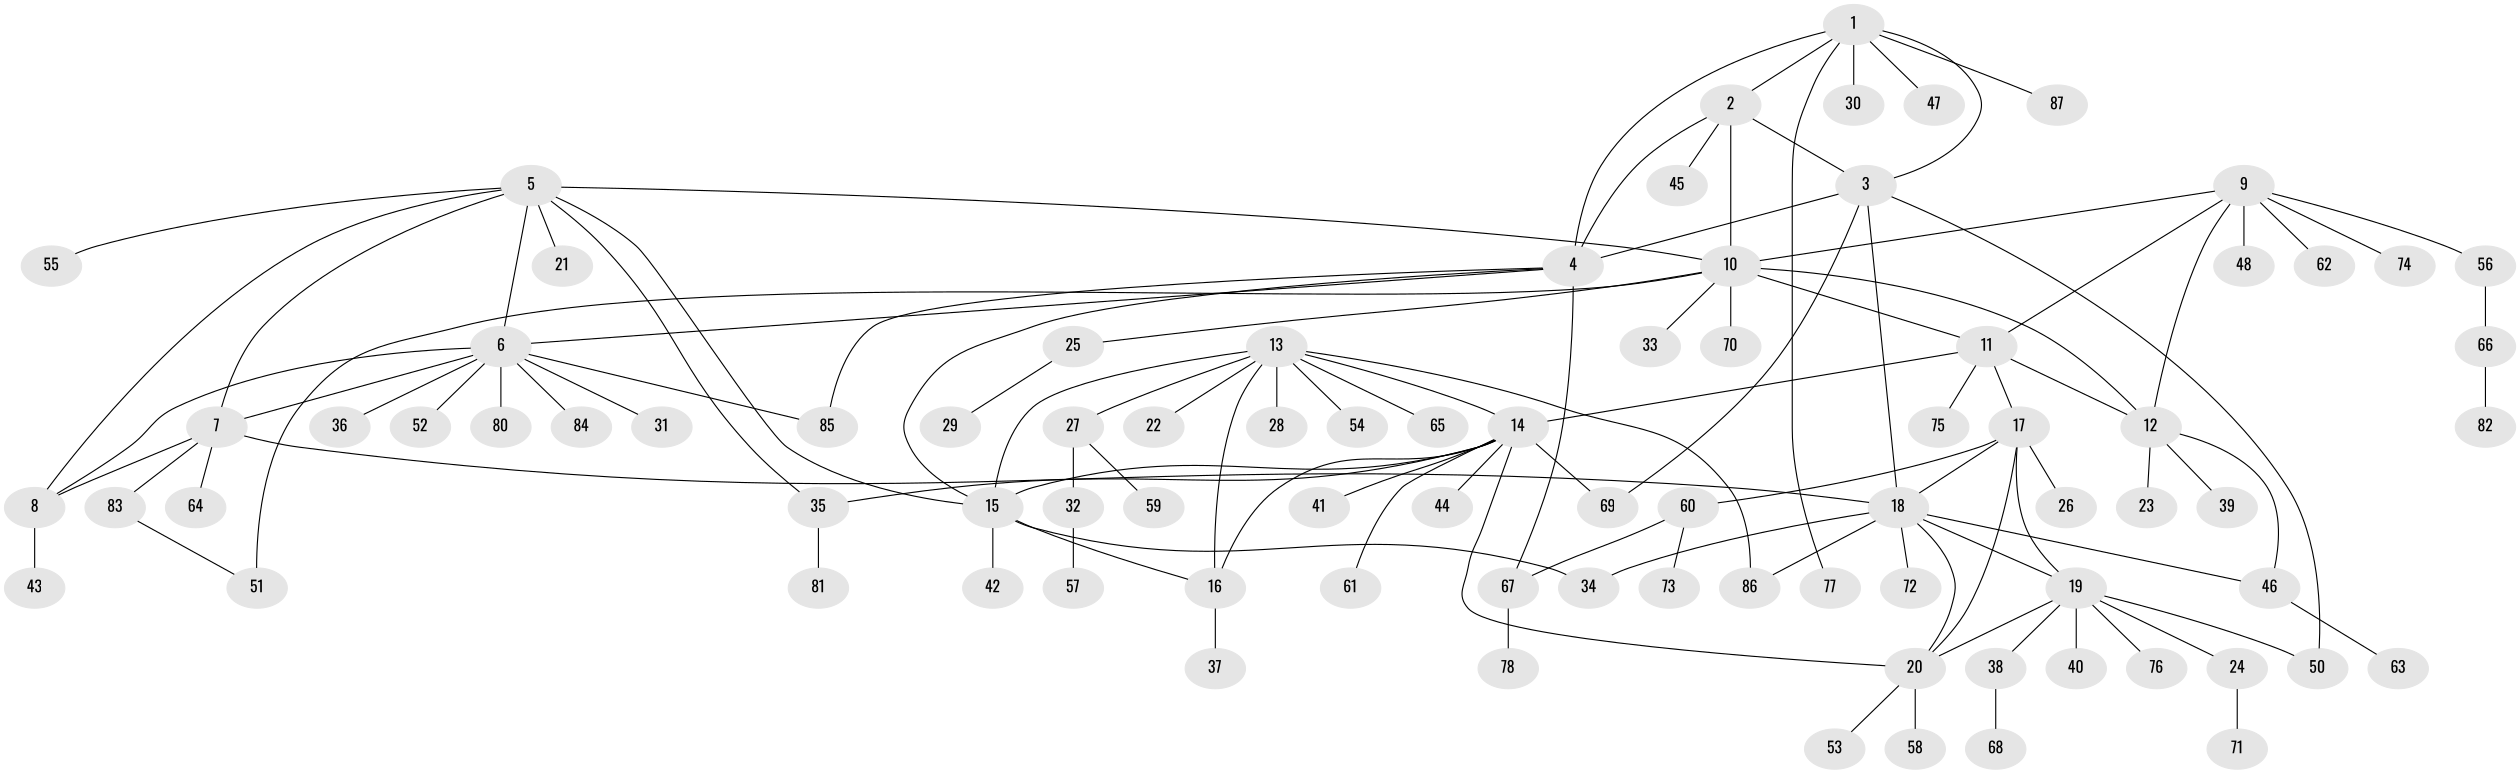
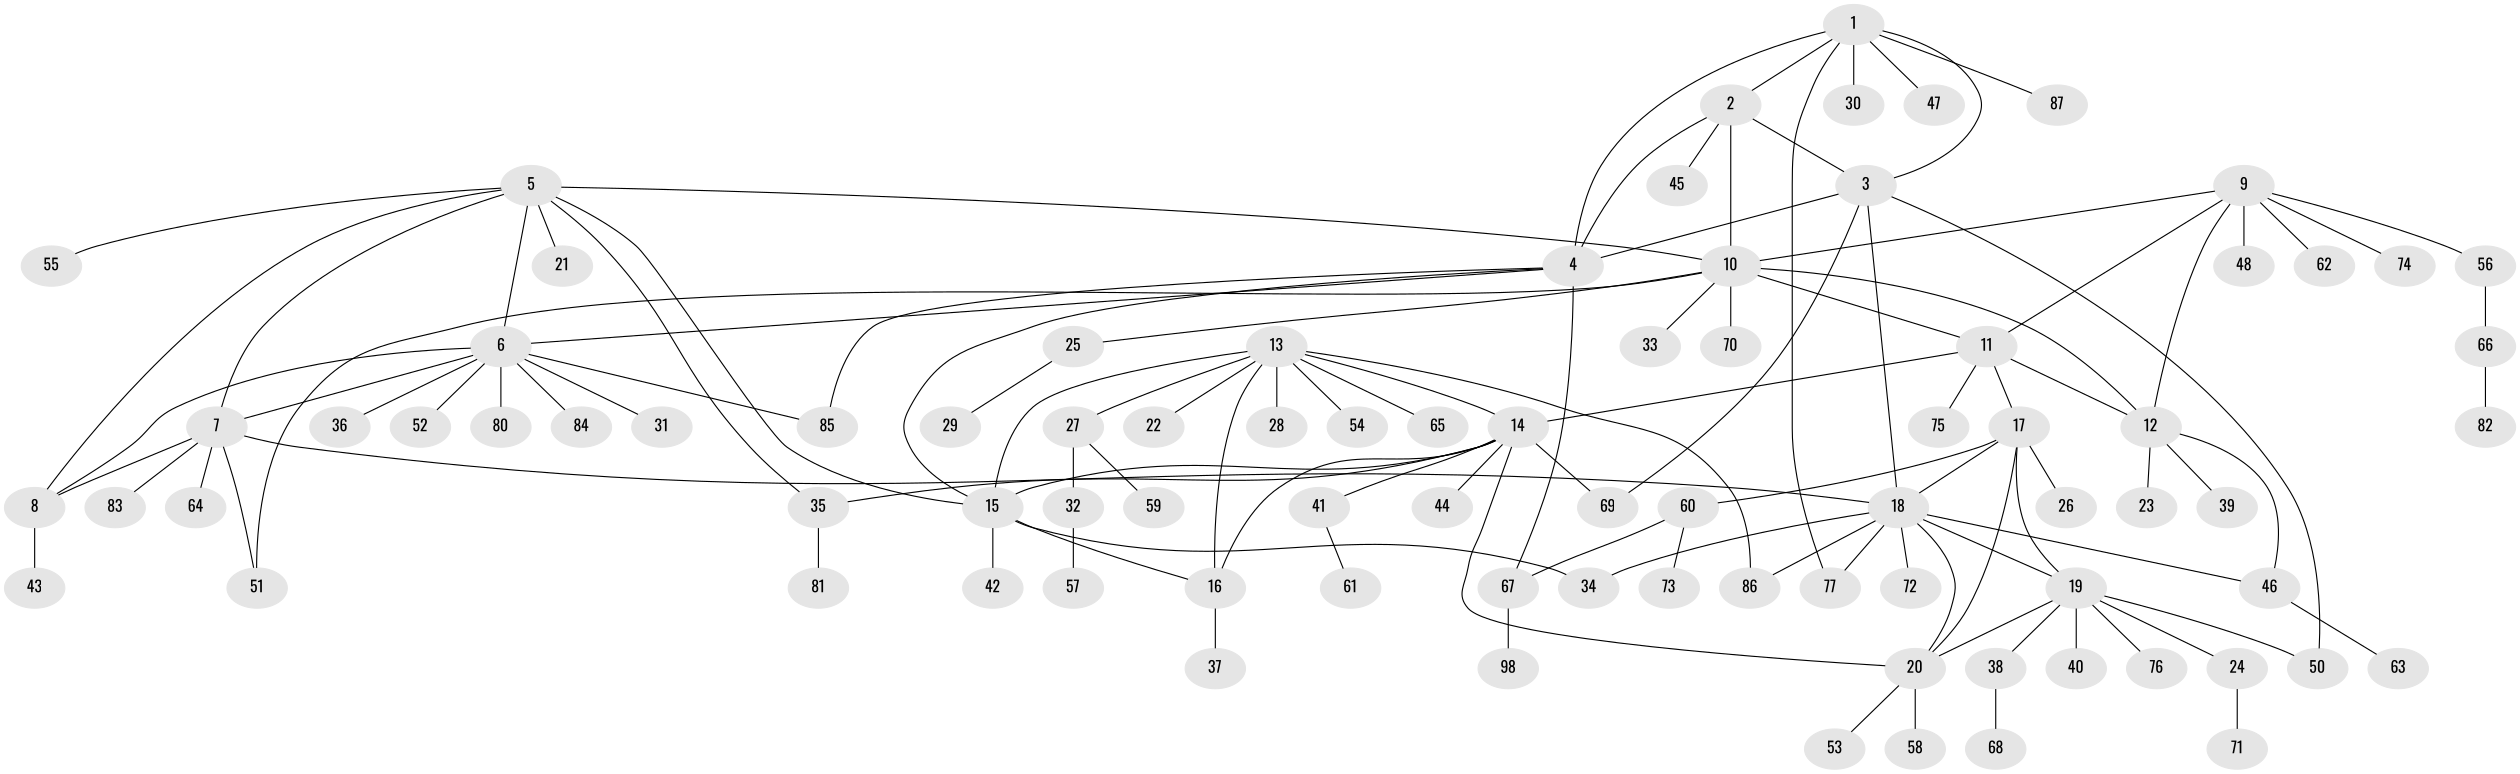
edge "14" -- "61": now "41" -- "61"
edge "83" -- "51": now "7" -- "51"
edge "18" -- "77": added
node "78": label "78" -> "98"
